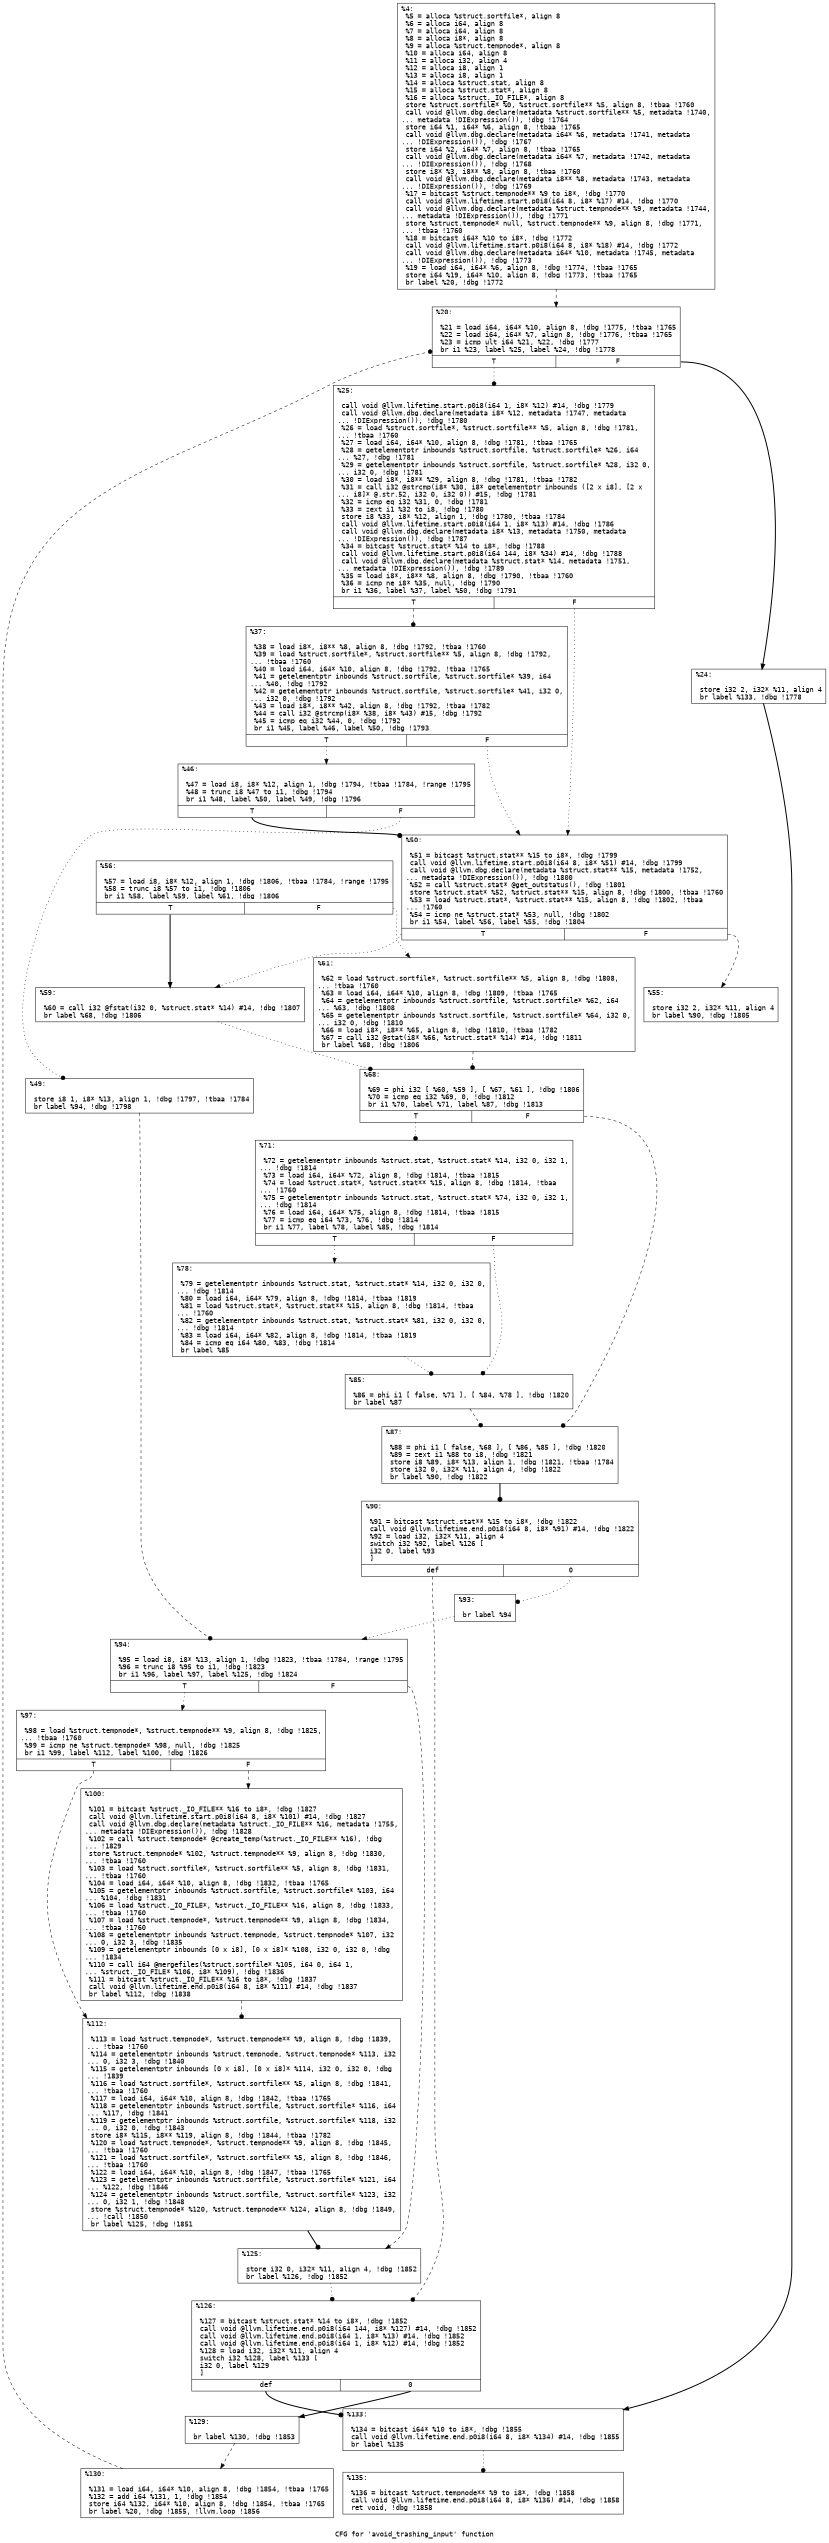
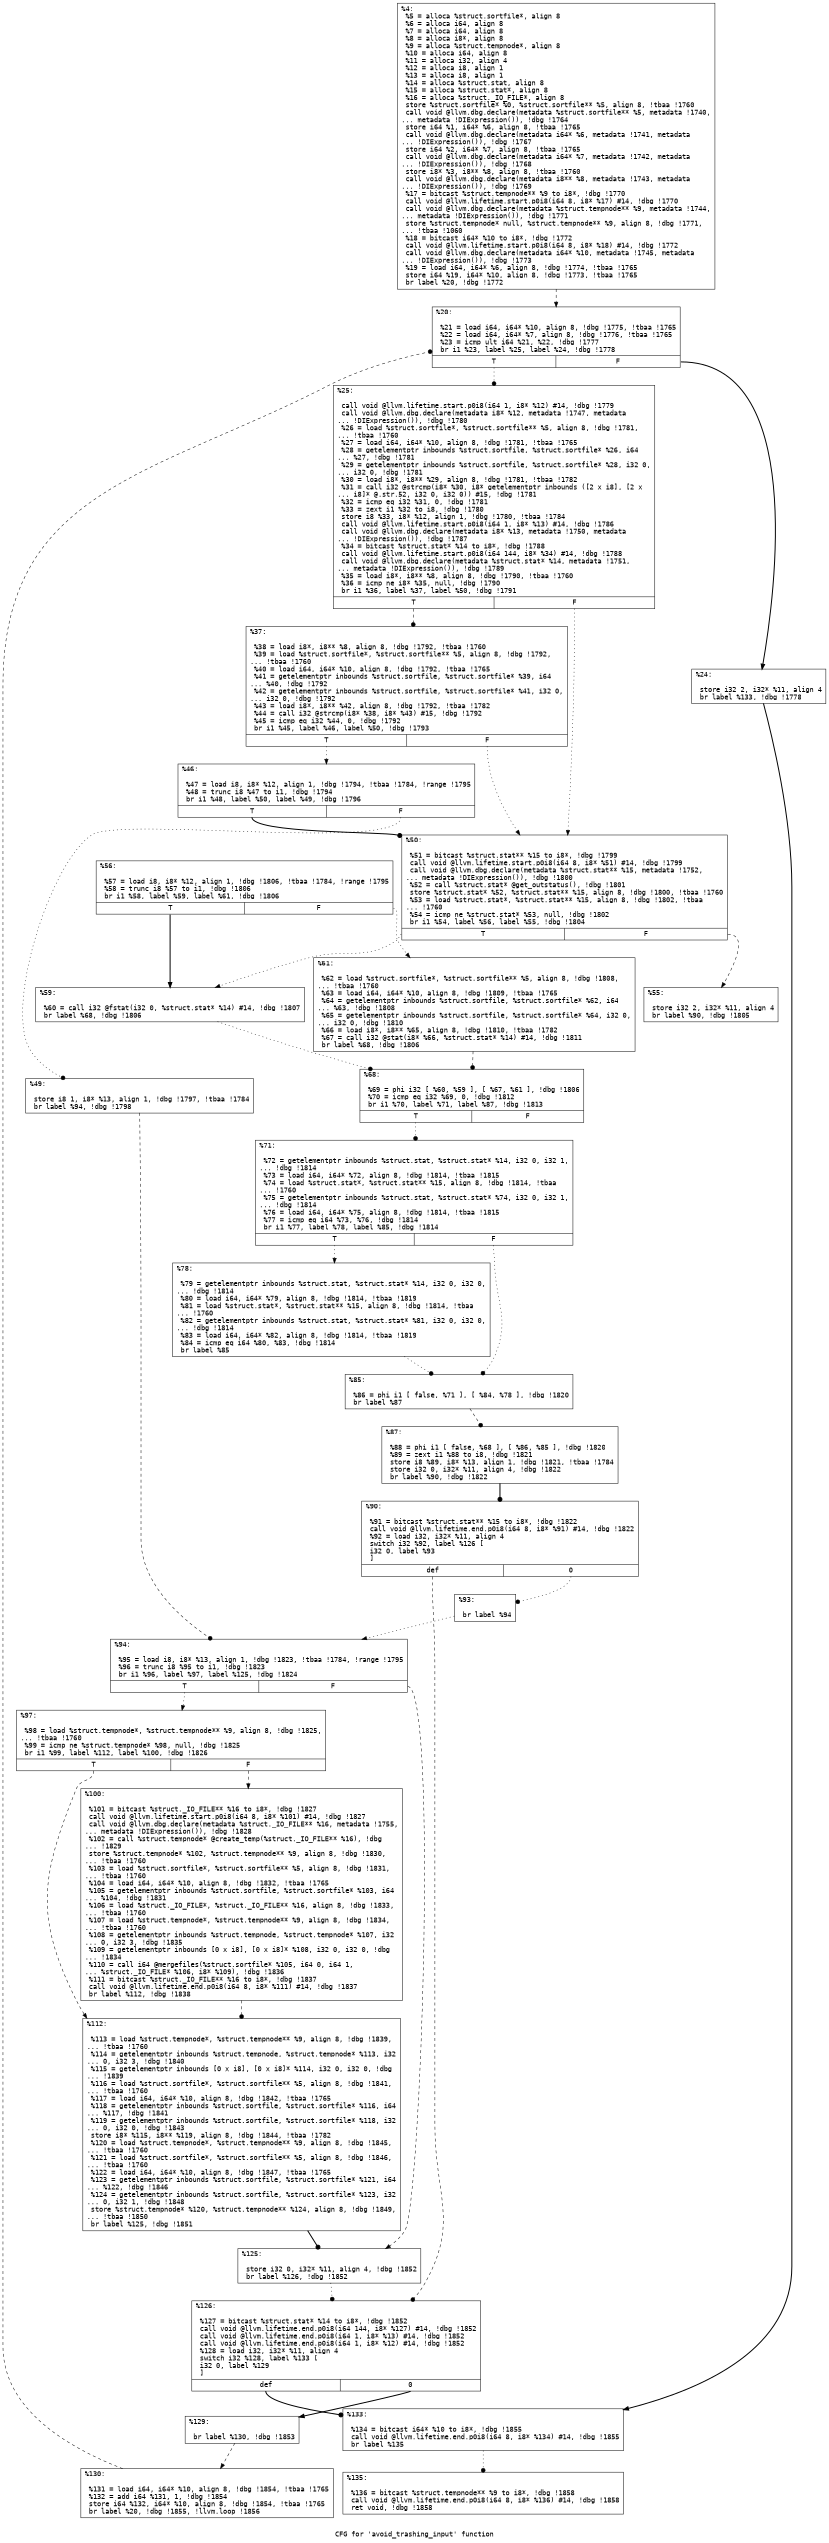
node "%4:": text "... !tbaa !1760" -> "... !tbaa !1060"
edge "%68:" -> "%87:": removed
node "%112:": text "... !call !1850" -> "... !tbaa !1850"
